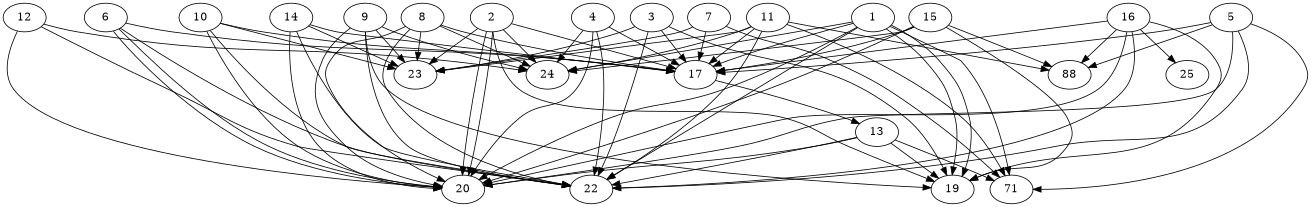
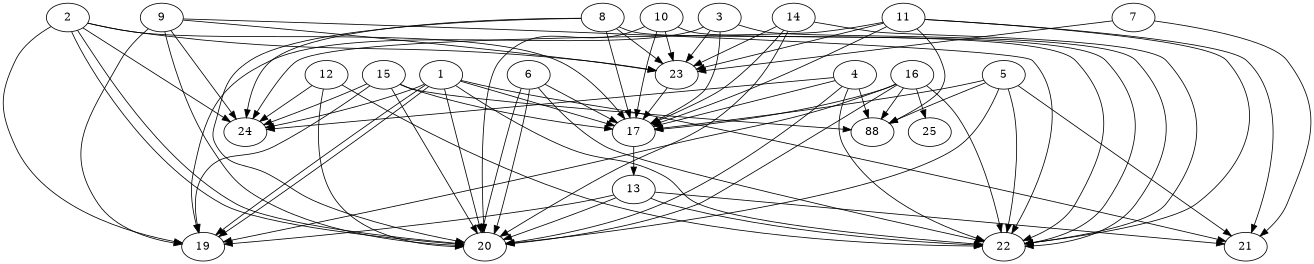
edge "7" -> "17": now "23" -> "17"
edge "4" -> "88": added
node "71": label "71" -> "21"
